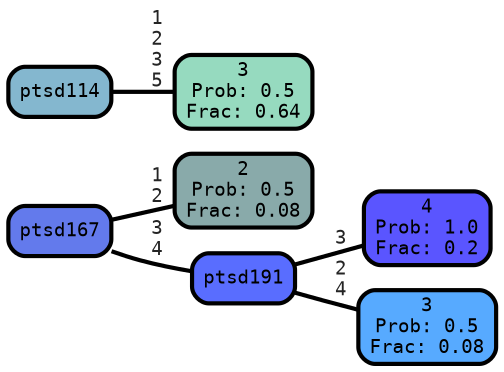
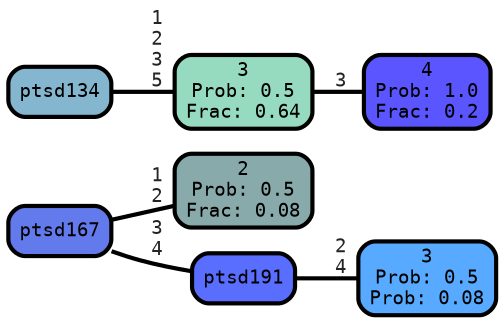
node "ptsd114": label "ptsd114" -> "ptsd134"
edge "4 Prob: 1.0 Frac: 0.2" -- "ptsd191": now "4 Prob: 1.0 Frac: 0.2" -- "3 Prob: 0.5 Frac: 0.64"
node "3 Prob: 0.5 Frac: 0.08": label "3 Prob: 0.5 Frac: 0.08" -> "3 Prob: 0.5 Prob: 0.08"
